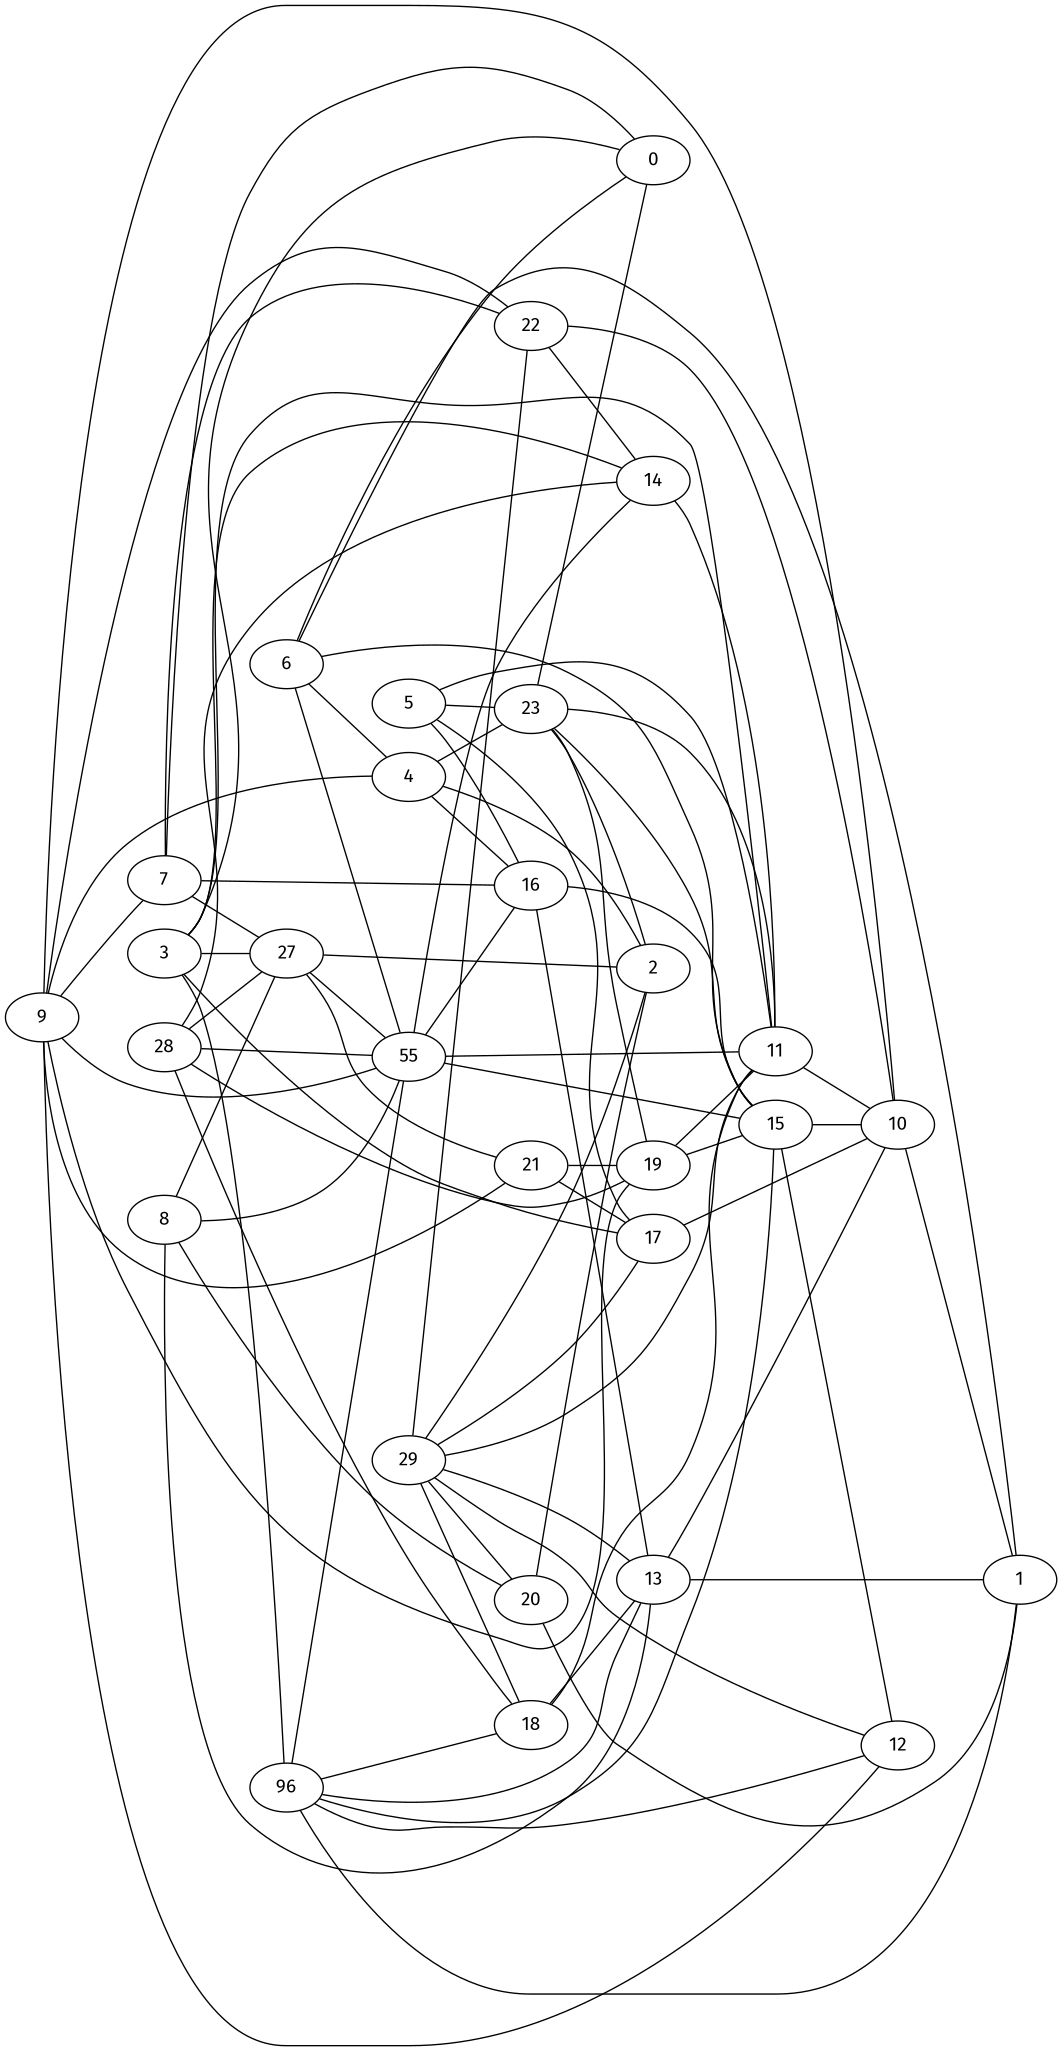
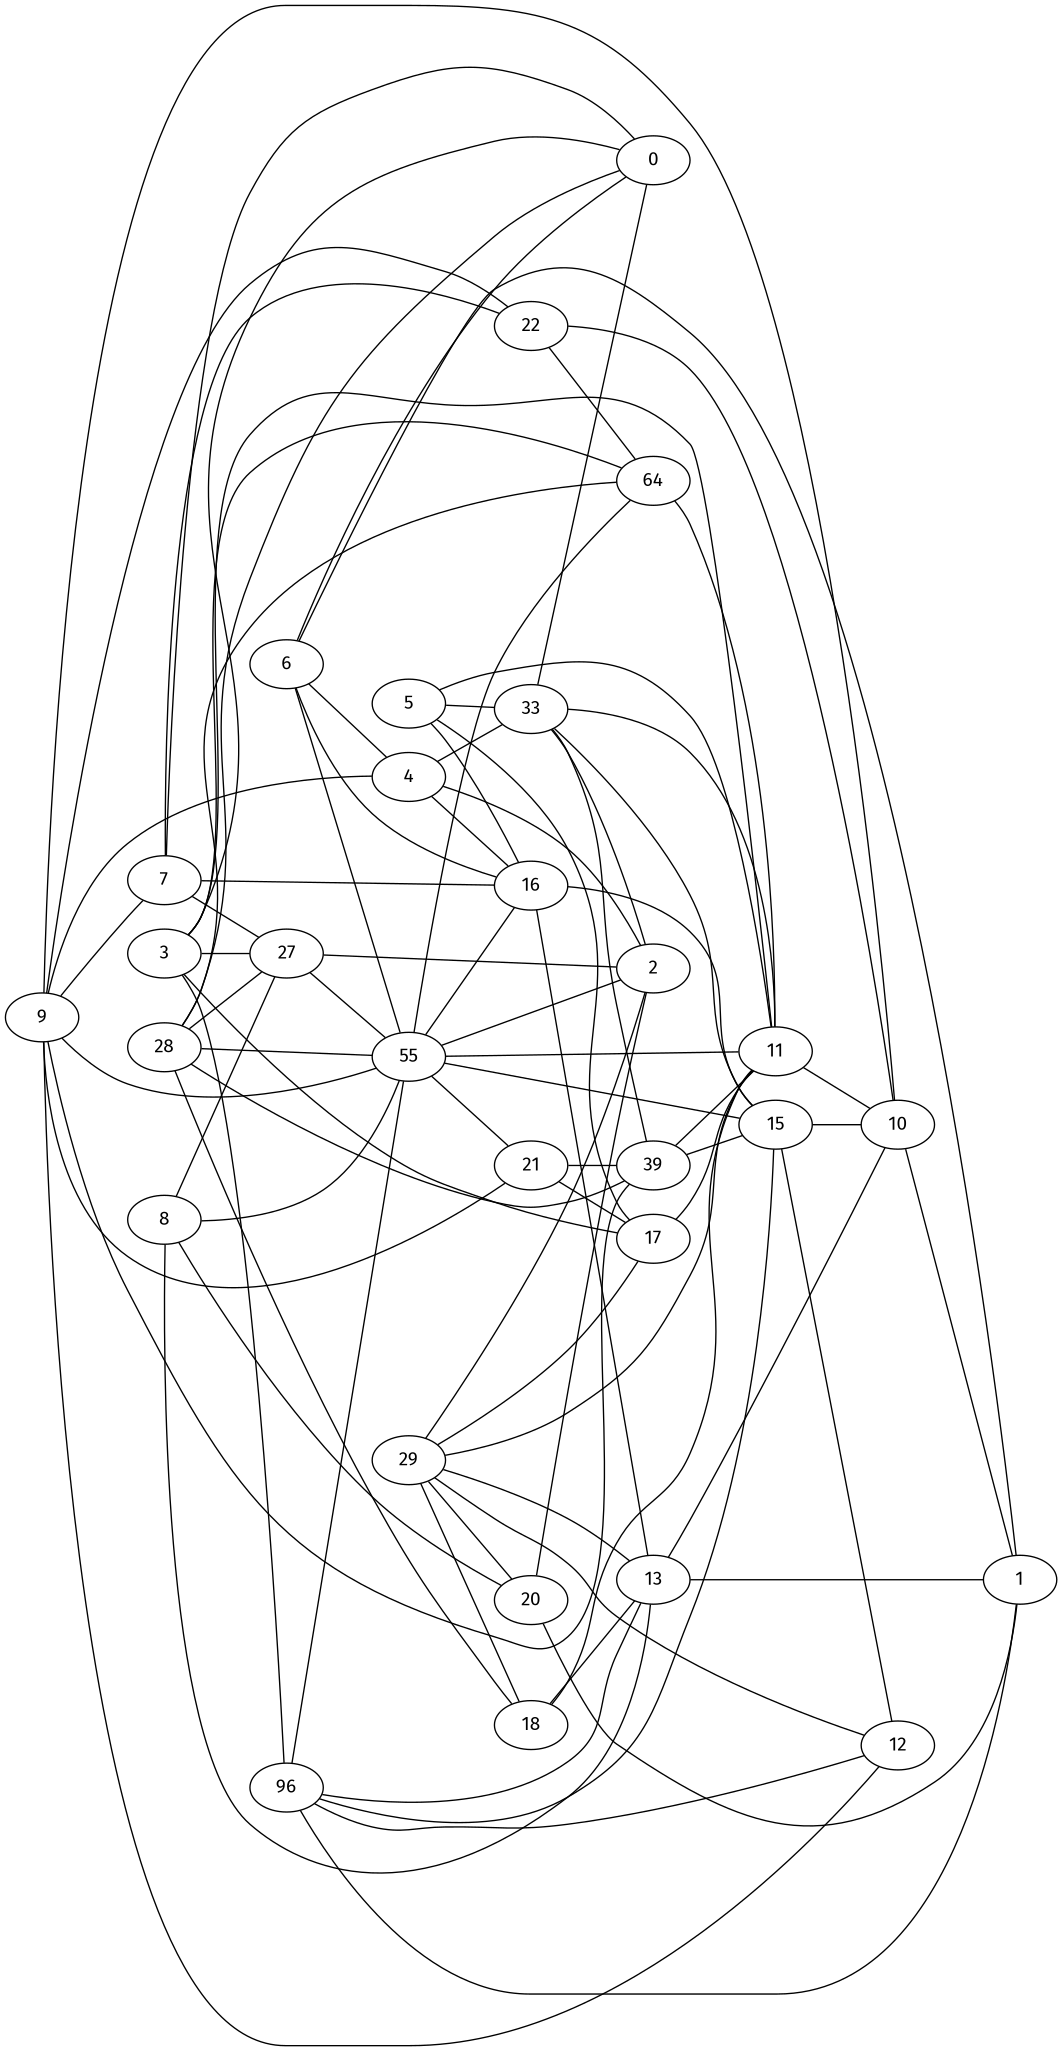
node "14": label "14" -> "64"
edge "0" -- "28": added
node "23": label "23" -> "33"
edge "6" -- "15": now "6" -- "16"
edge "22" -- "29": removed
edge "2" -- "55": added
edge "27" -- "21": now "55" -- "21"
node "19": label "19" -> "39"
edge "10" -- "17": now "11" -- "17"
edge "18" -- "96": removed
